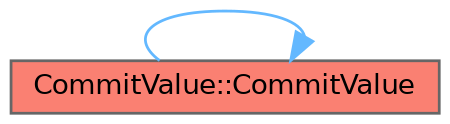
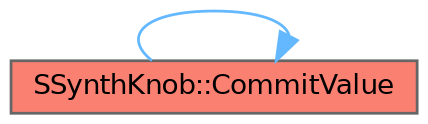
node "CommitValue::CommitValue": label "CommitValue::CommitValue" -> "SSynthKnob::CommitValue"
